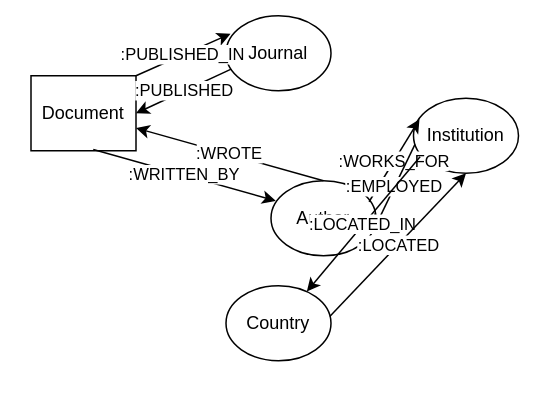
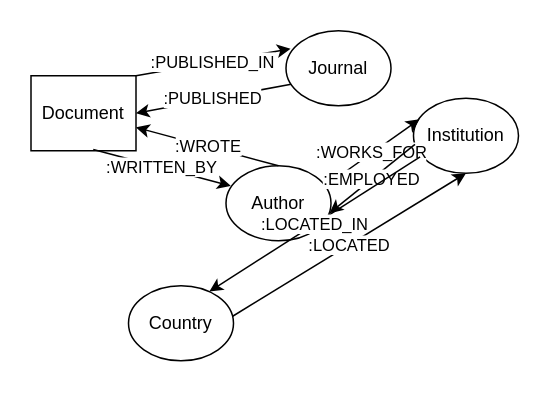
node "Journal": moved (278, 53) -> (338, 68)
node "Author": moved (323, 218) -> (278, 203)
node "Country": moved (278, 323) -> (181, 323)
